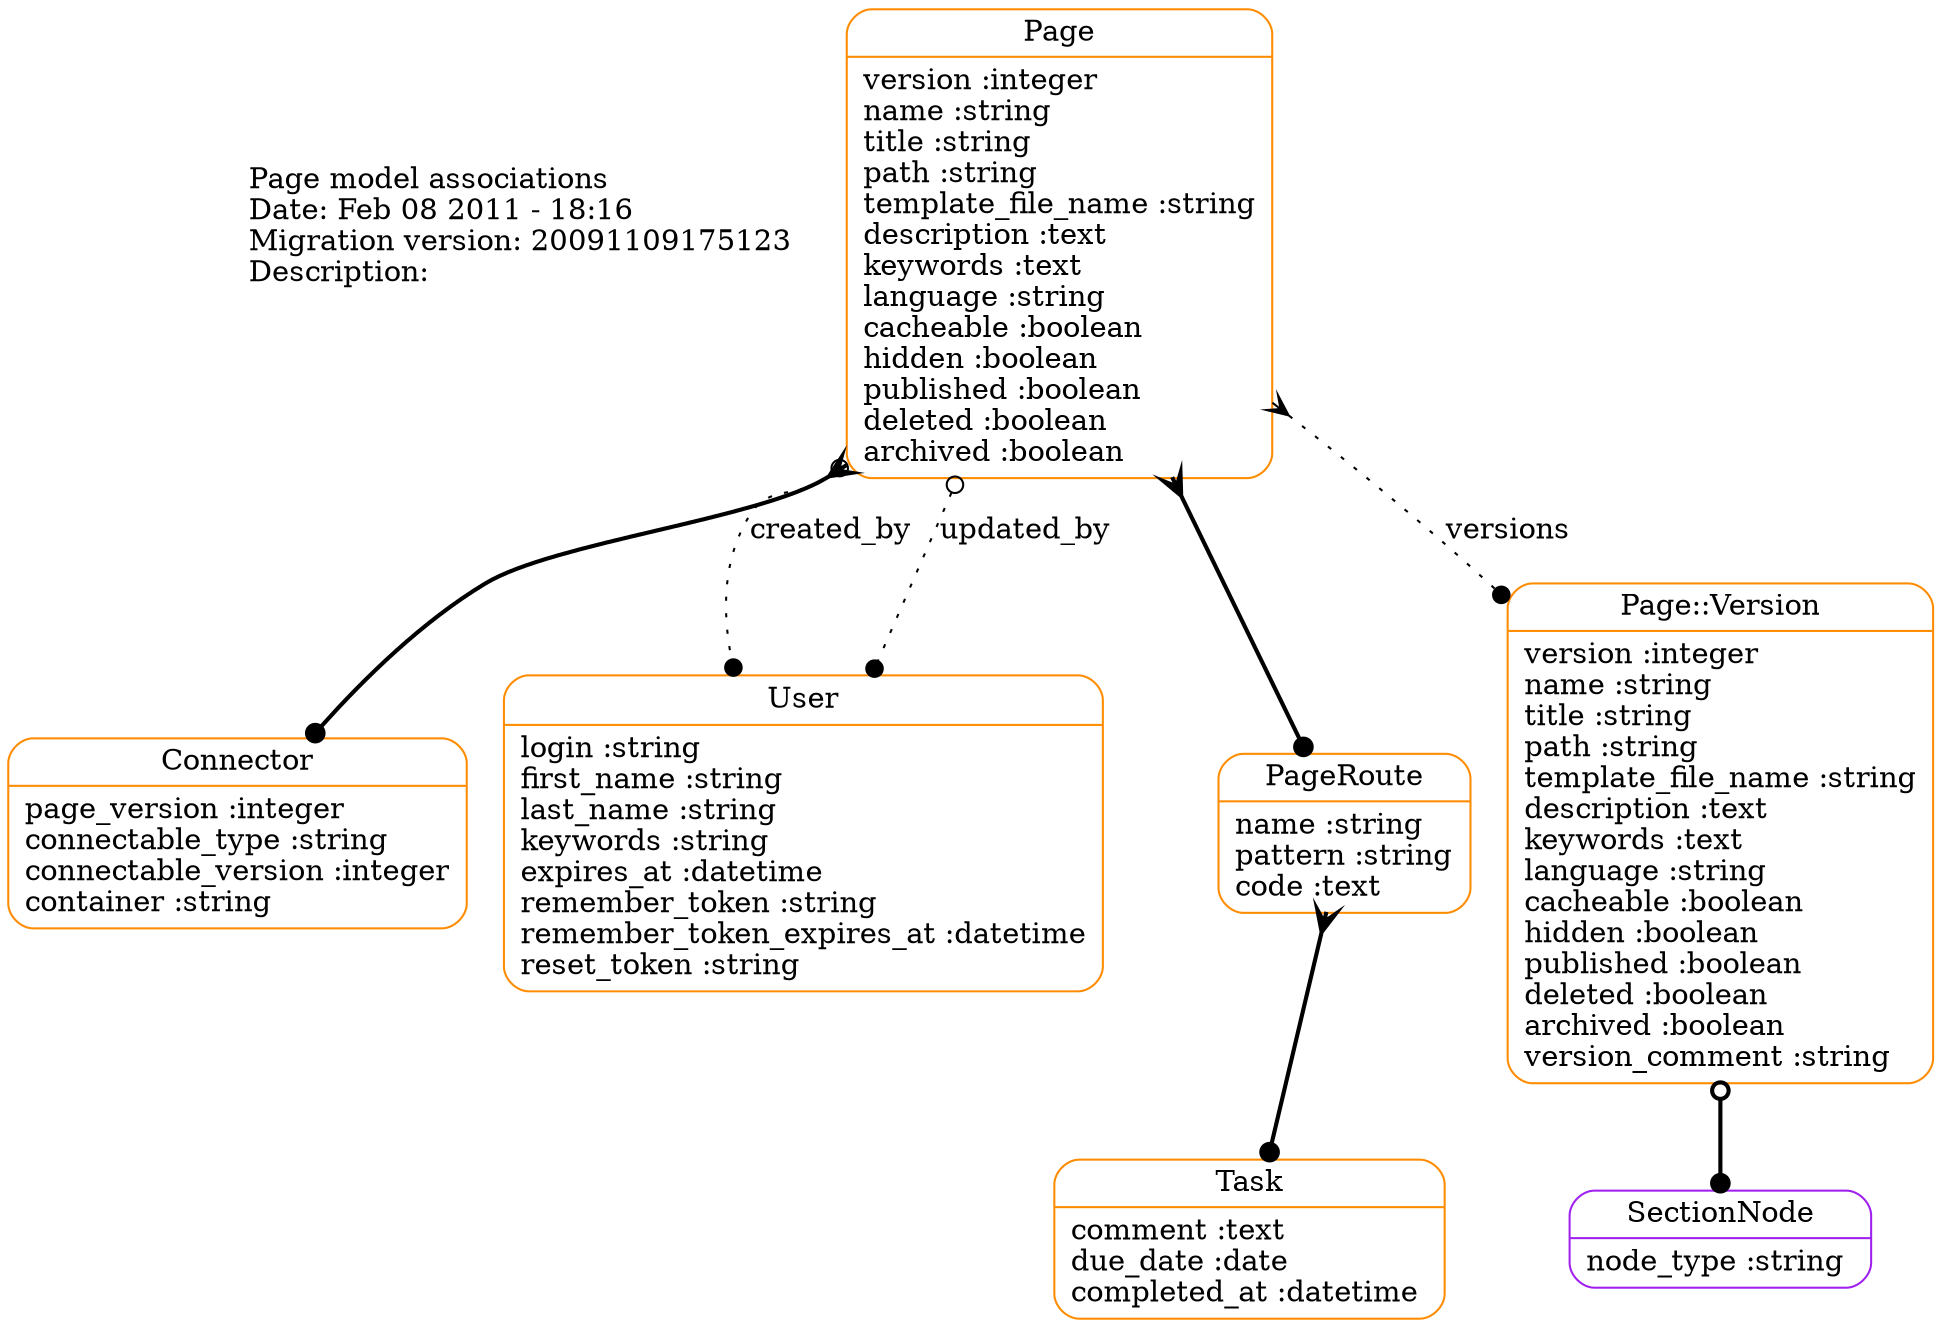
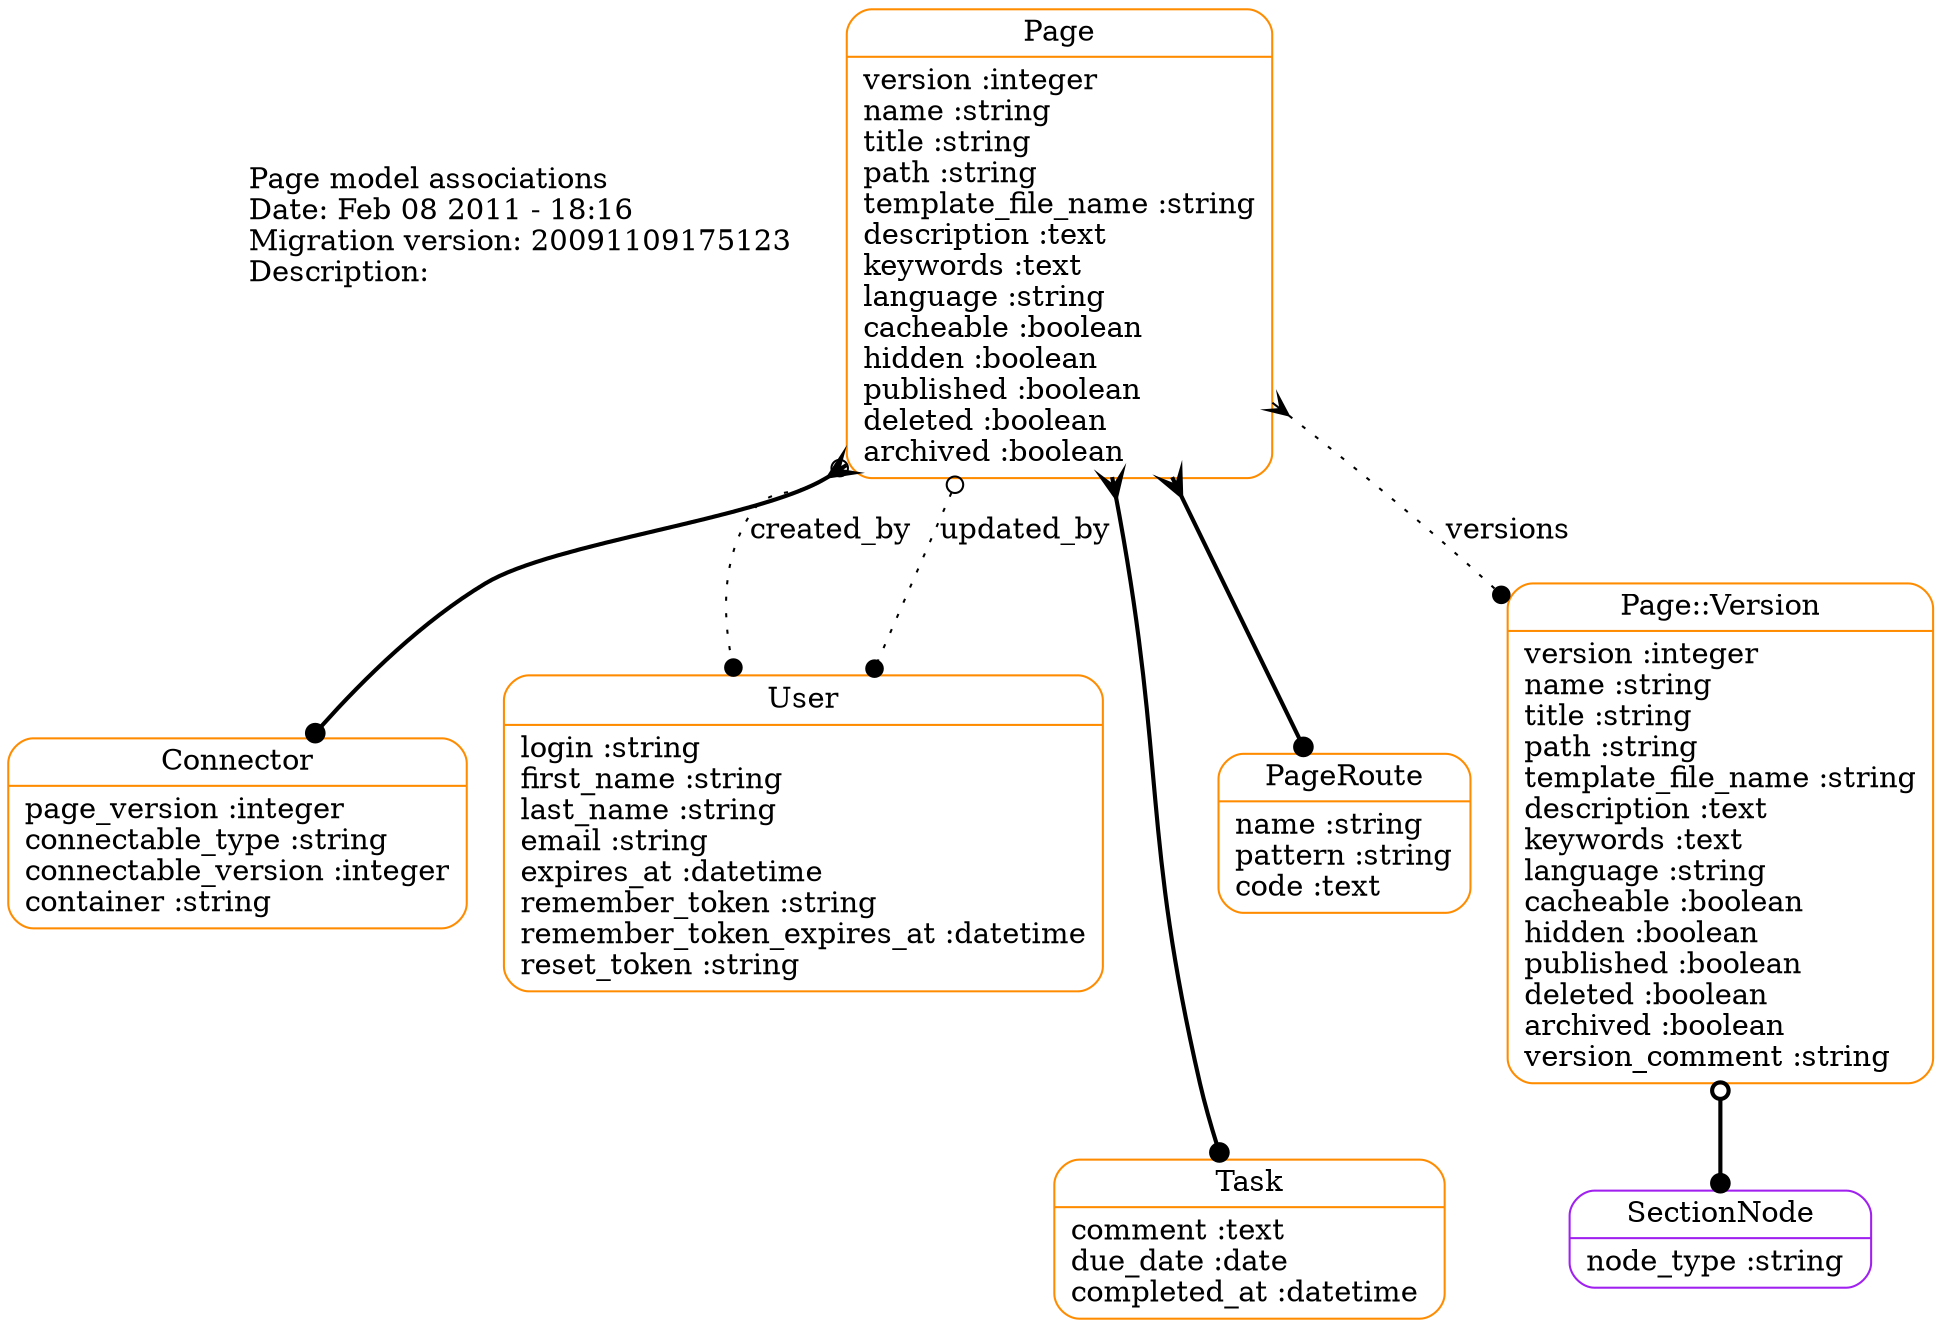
node "User": text "keywords :string" -> "email :string"
edge "PageRoute" -- "Task": now "Page" -- "Task"
